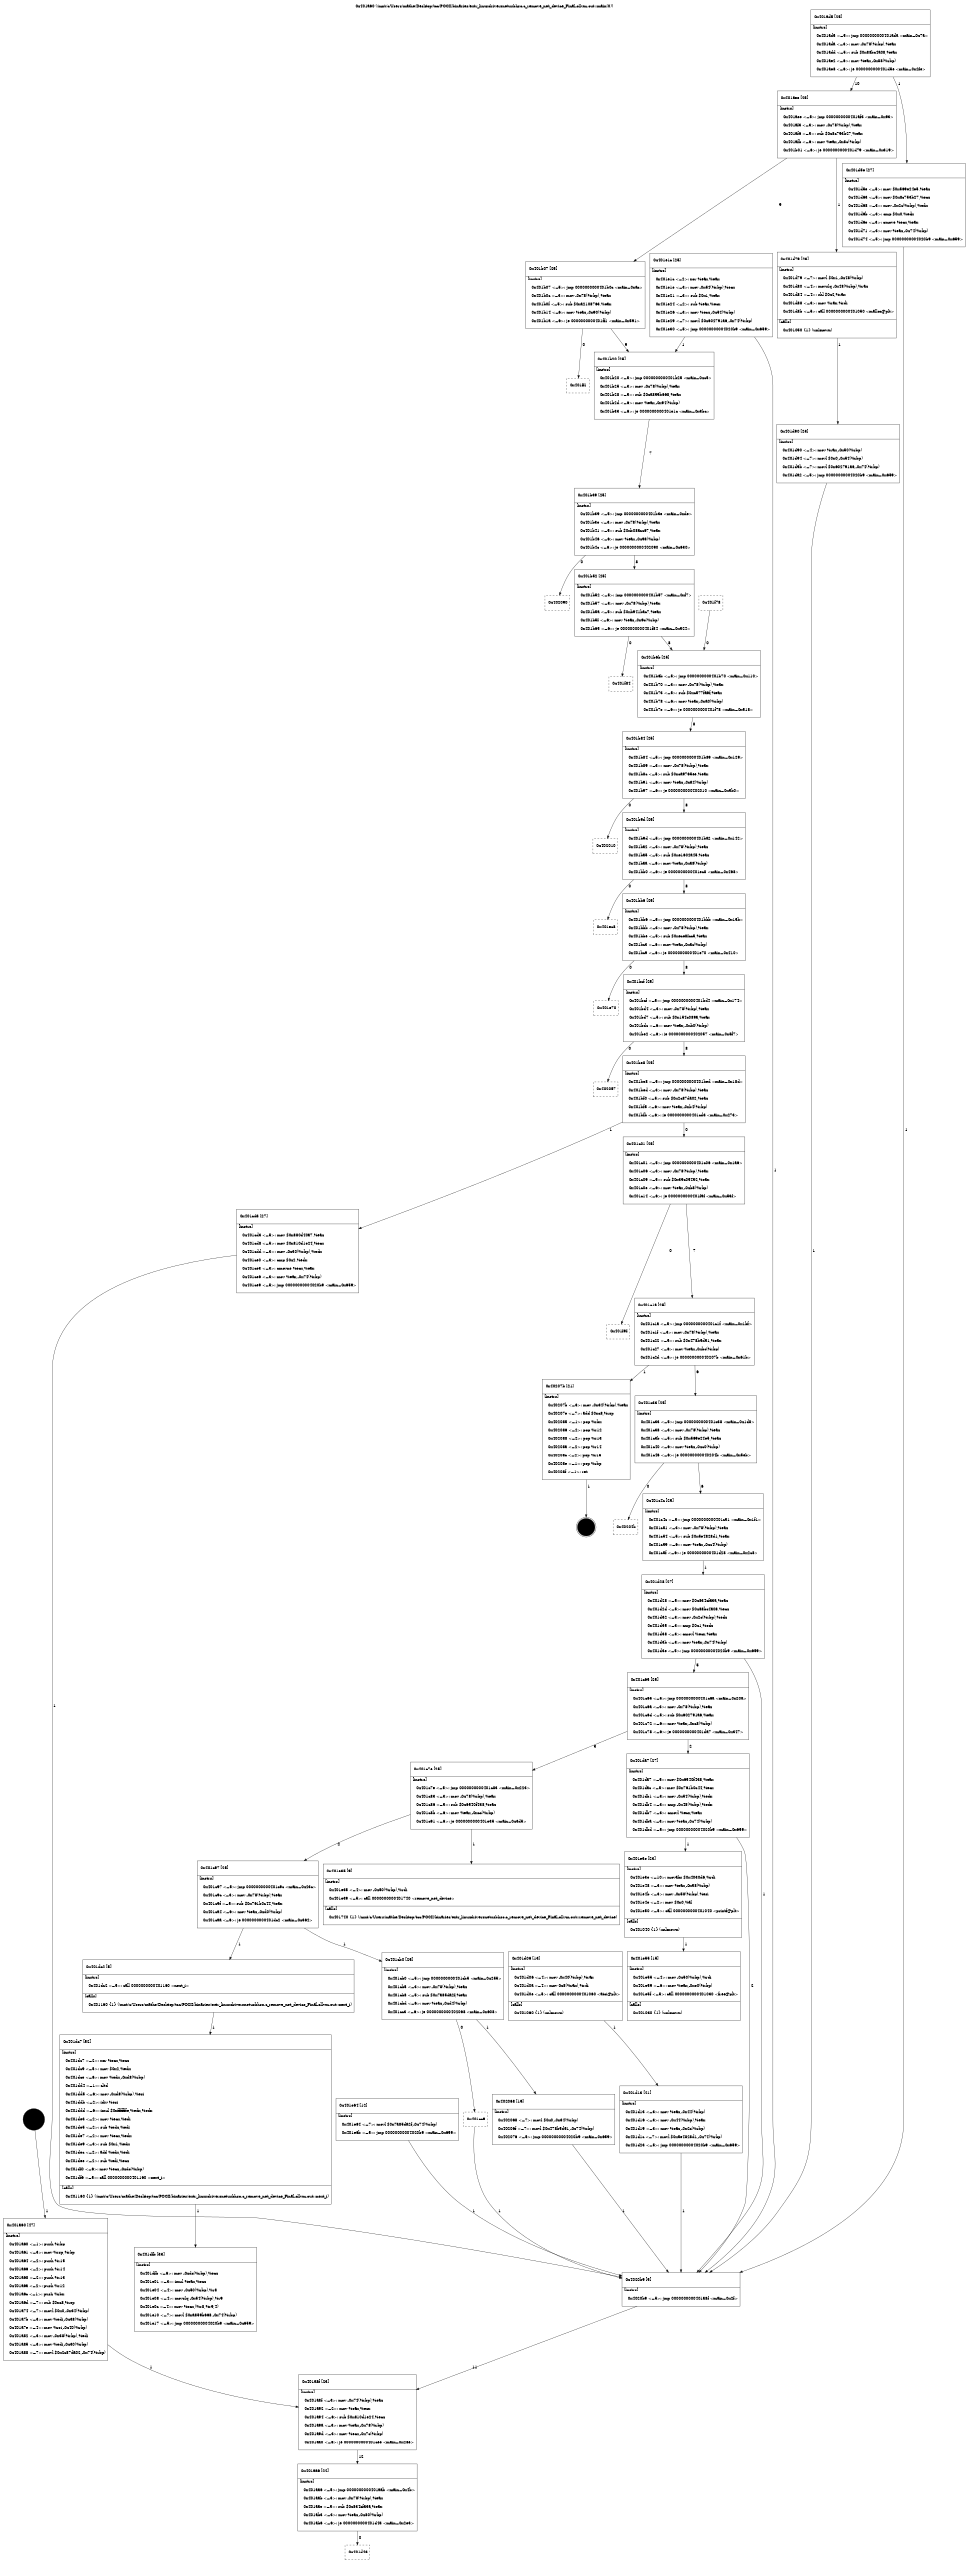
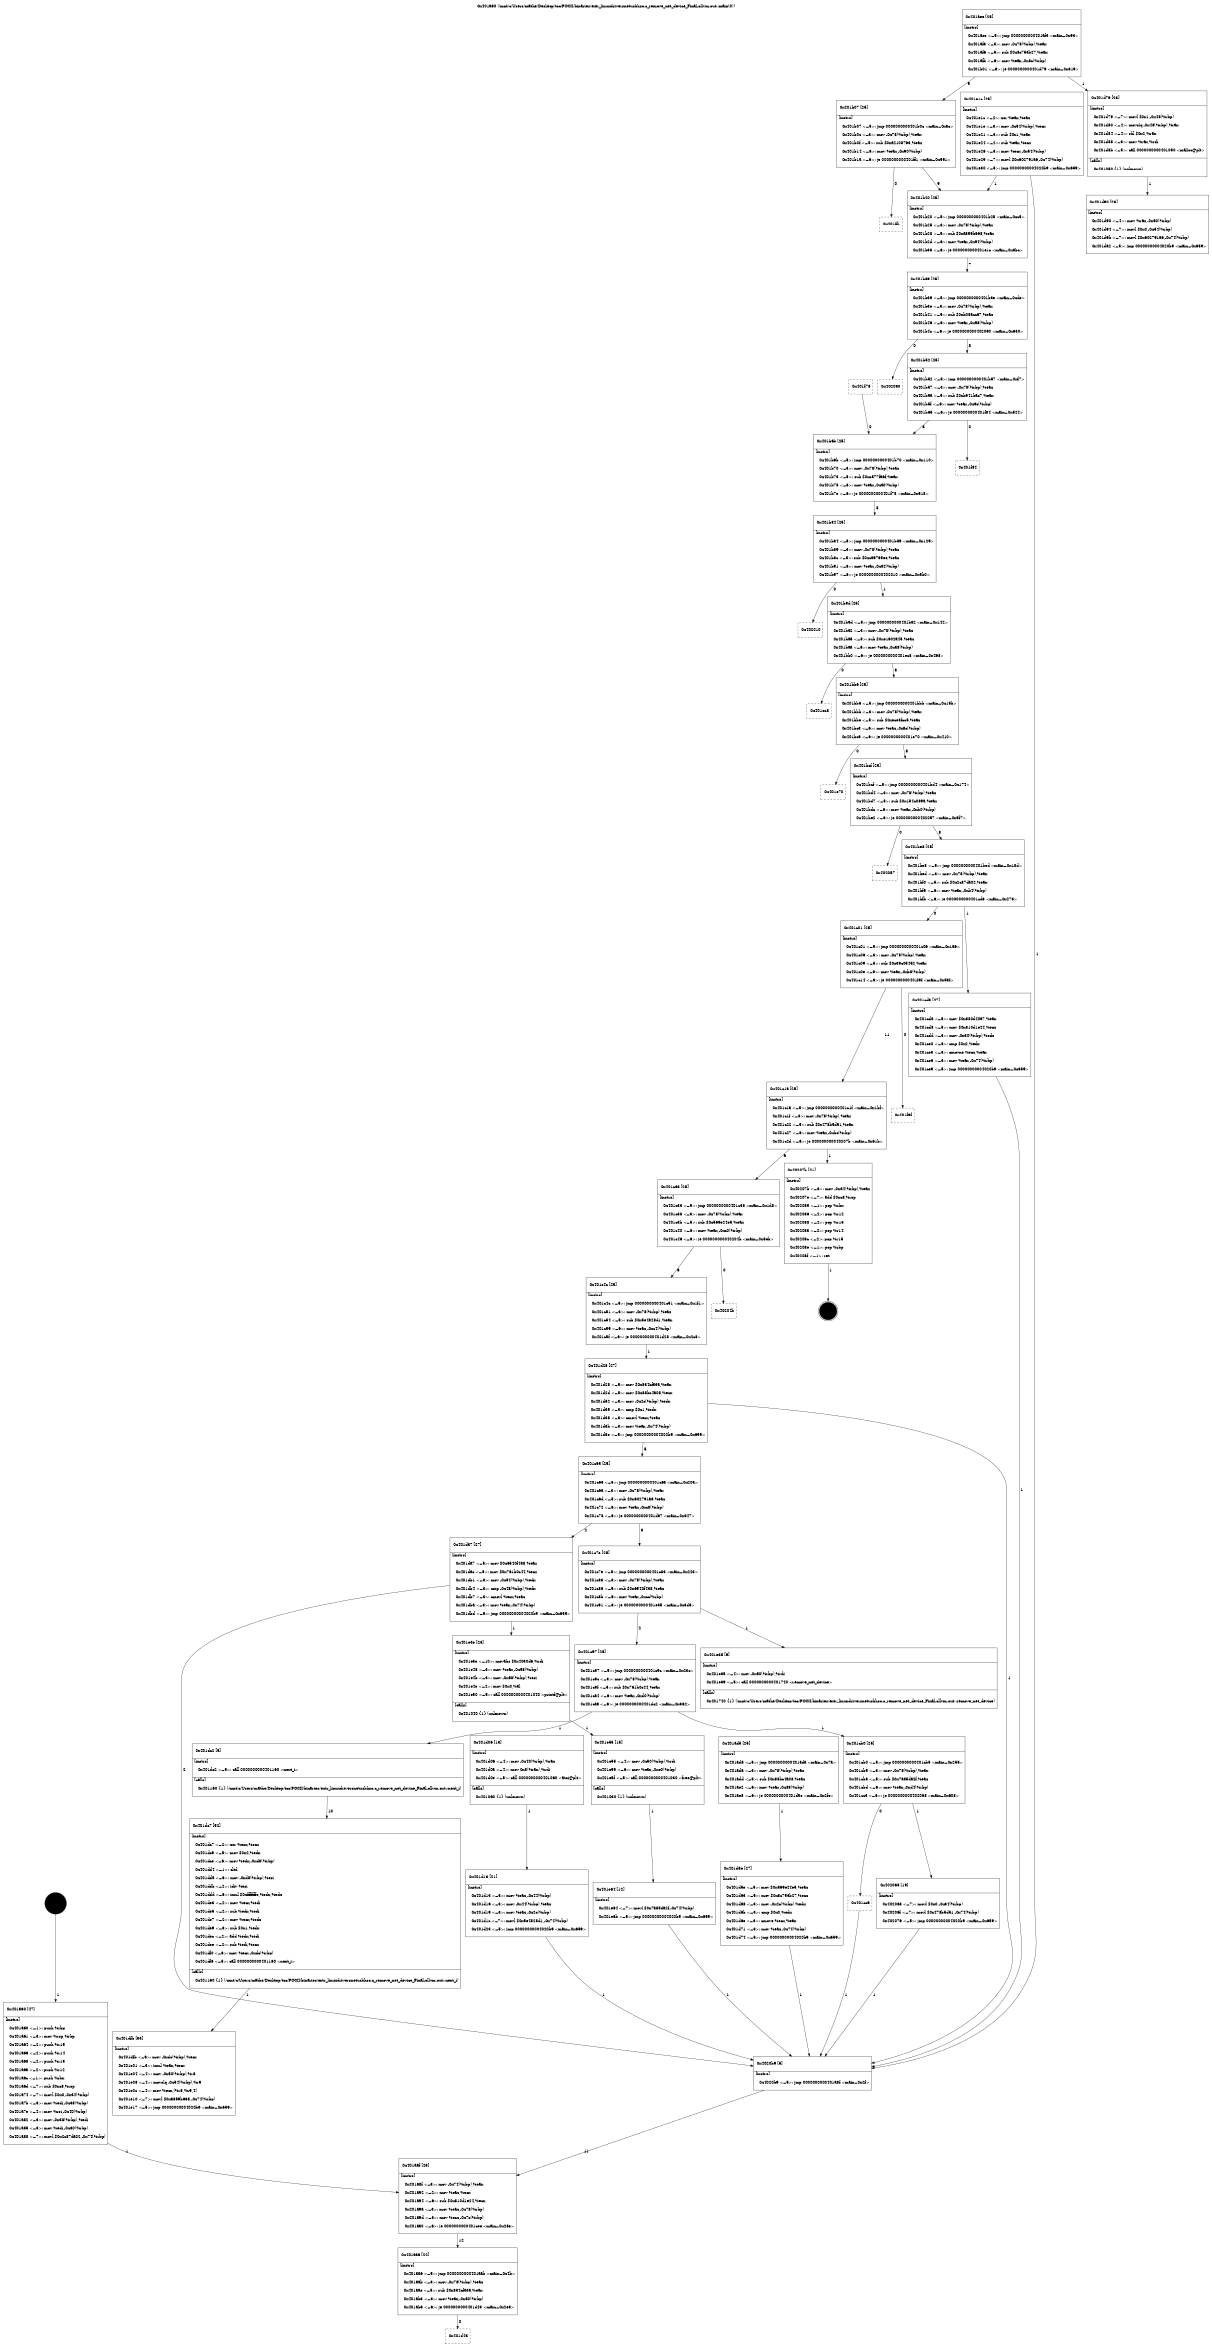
edge "0x401ad5 [25]" -> "0x401aee [25]": removed, label "10"
edge "0x401b84 [25]" -> "0x401b9d [25]": label " 8" -> " 1"
edge "0x401c01 [25]" -> "0x401c1a [25]": label " 7" -> " 11"
edge "0x401d90 [23]" -> "0x4020b9 [5]": removed, label "1"
edge "0x401e55 [15]" -> "0x401e64 [12]": added, label "1"
edge "0x401dc2 [5]" -> "0x401dc7 [52]": label " 1" -> " 10"
